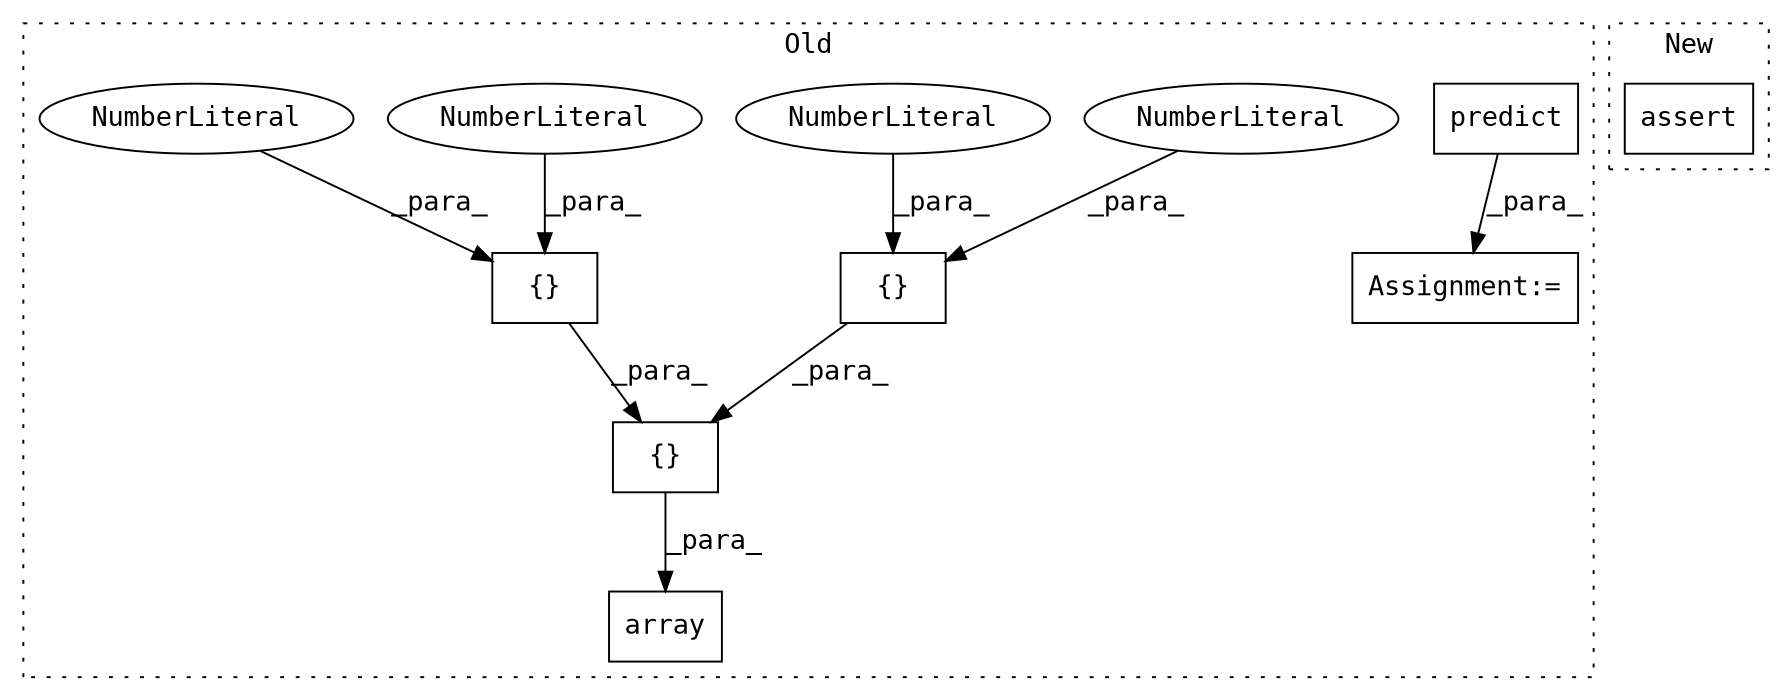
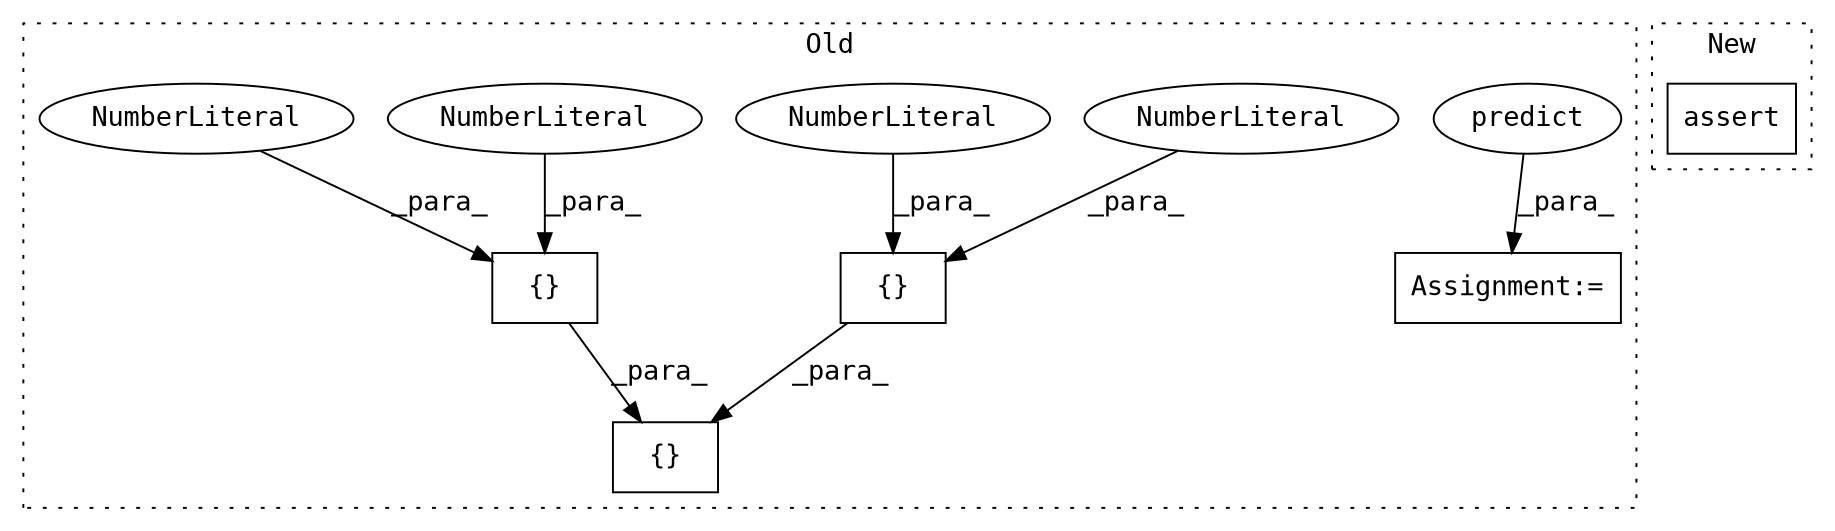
node "predict": shape box -> ellipse
node "array": removed
